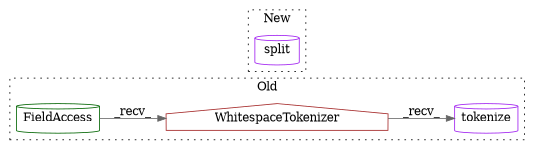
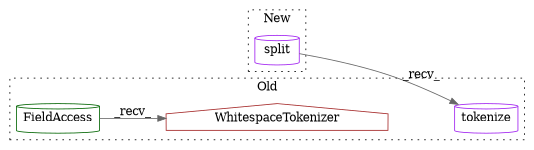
edge "WhitespaceTokenizer" -> "tokenize": now "split" -> "tokenize"
